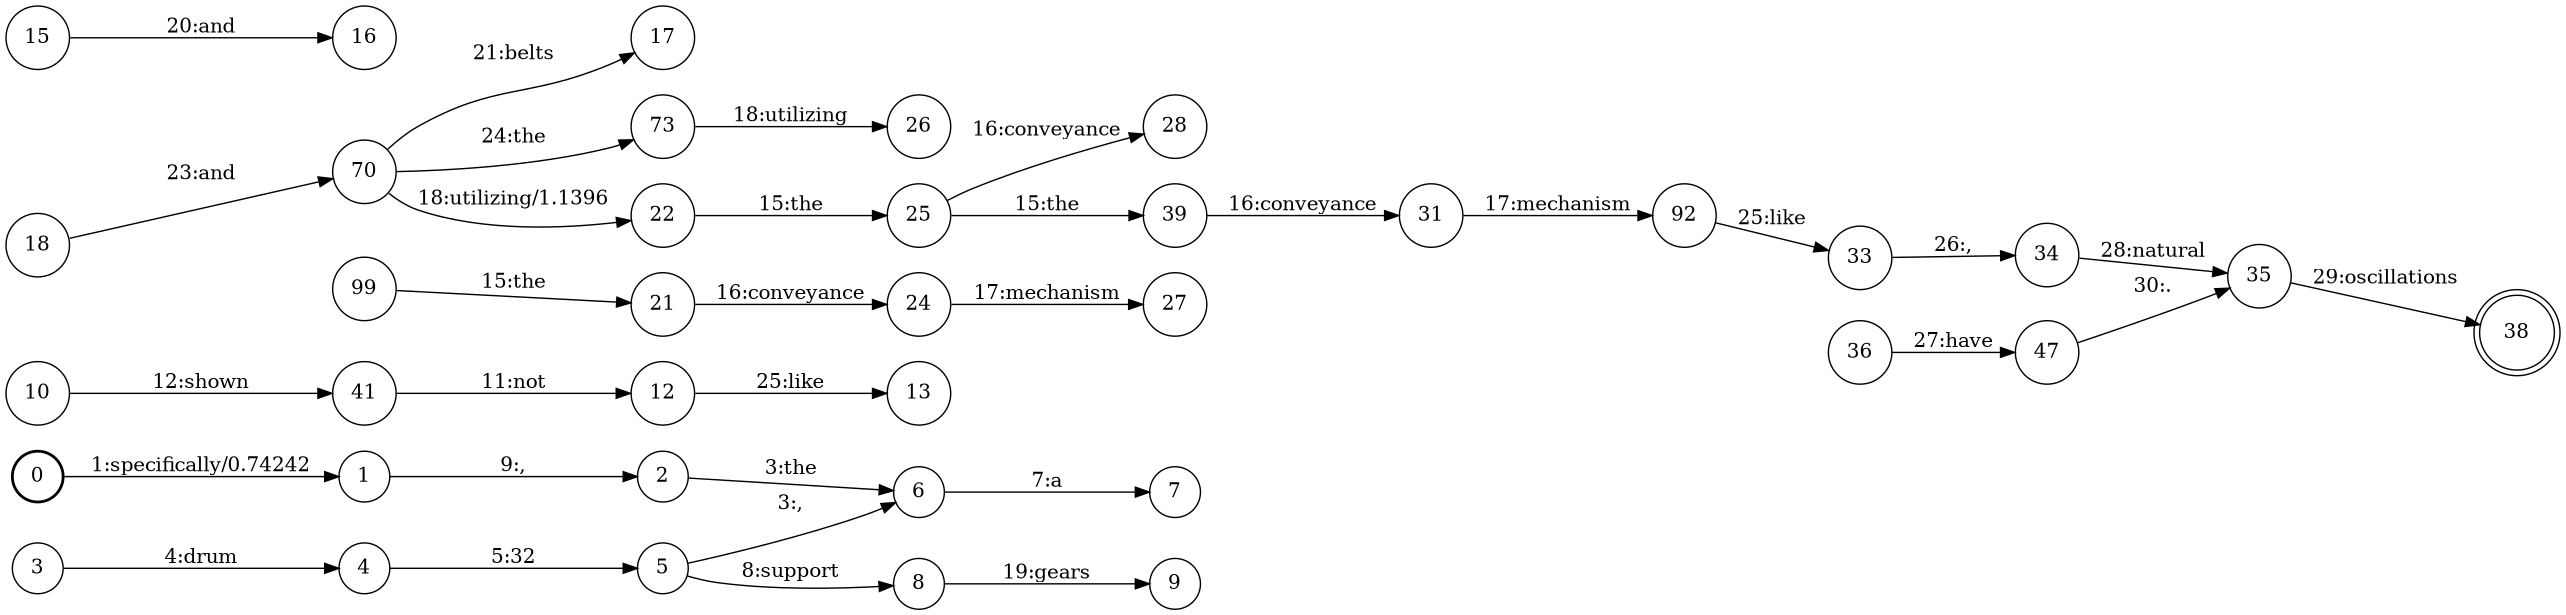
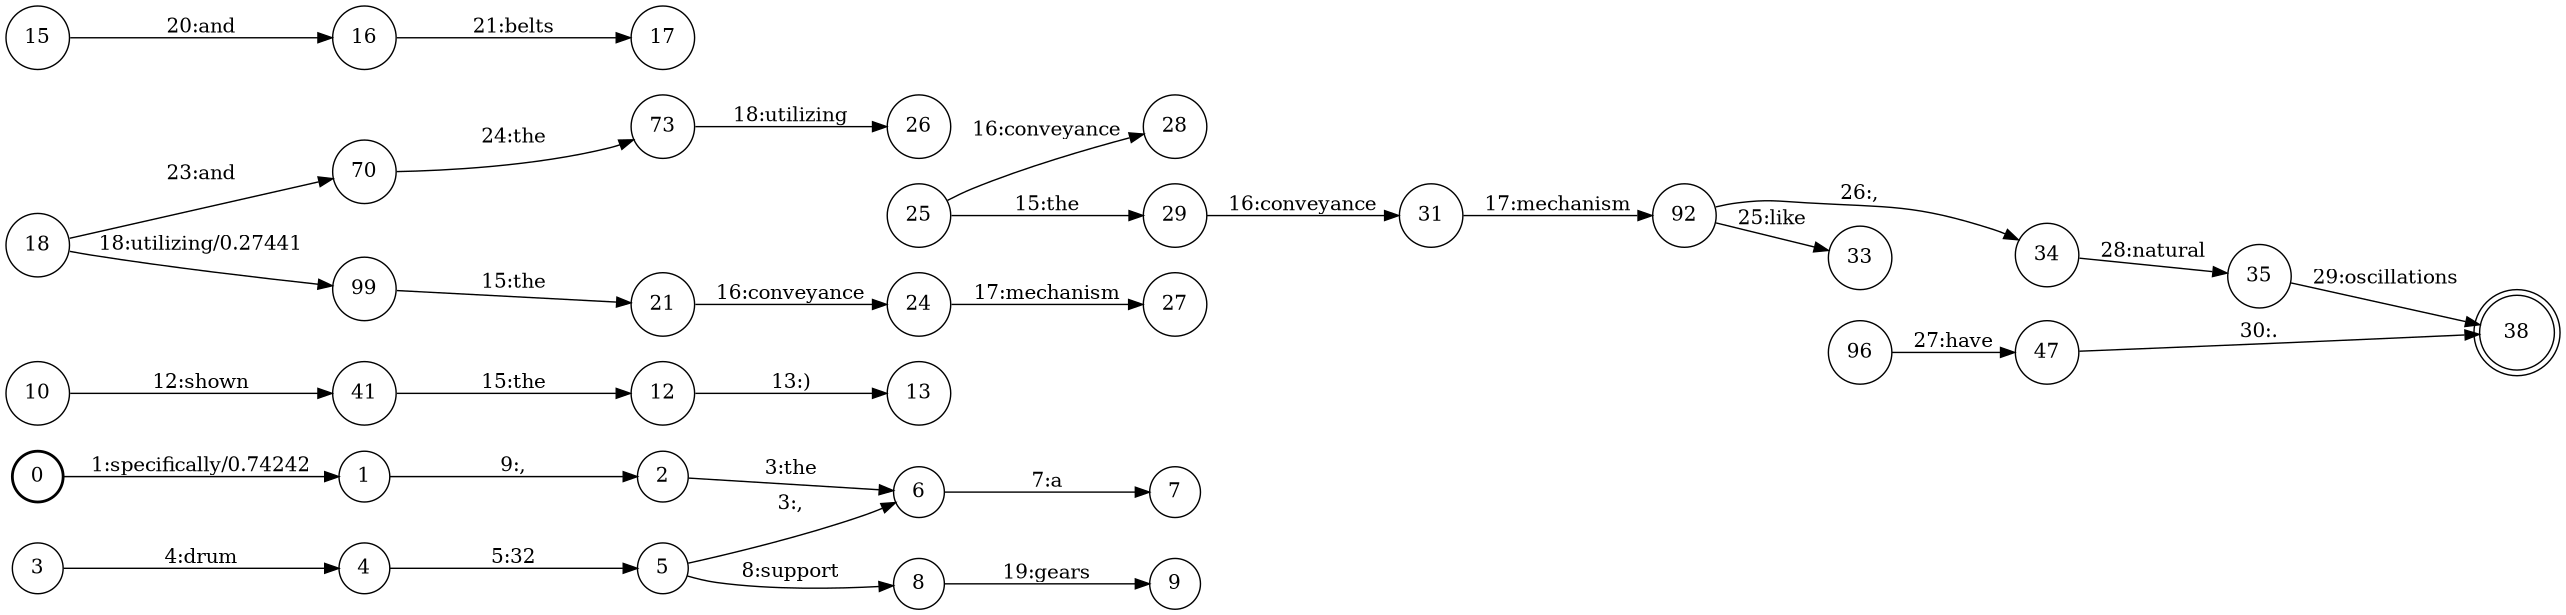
edge "70" -> "17": now "16" -> "17"
node "22": removed
node "39": label "39" -> "29"
edge "33" -> "34": now "92" -> "34"
edge "18" -> "99": added, label "18:utilizing/0.27441"
edge "47" -> "35": now "47" -> "38"
node "36": label "36" -> "96"
edge "41" -> "12": label "11:not" -> "15:the"
edge "12" -> "13": label "25:like" -> "13:)"
